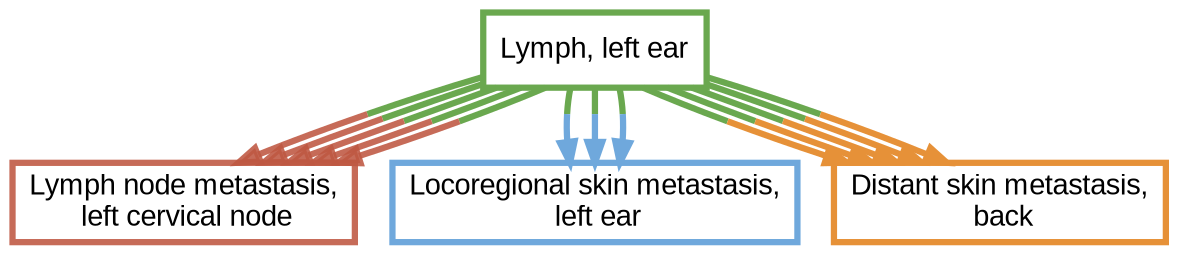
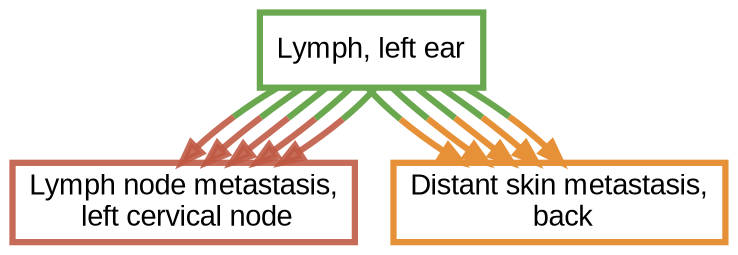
node "Locoregional skin metastasis, left ear": removed
